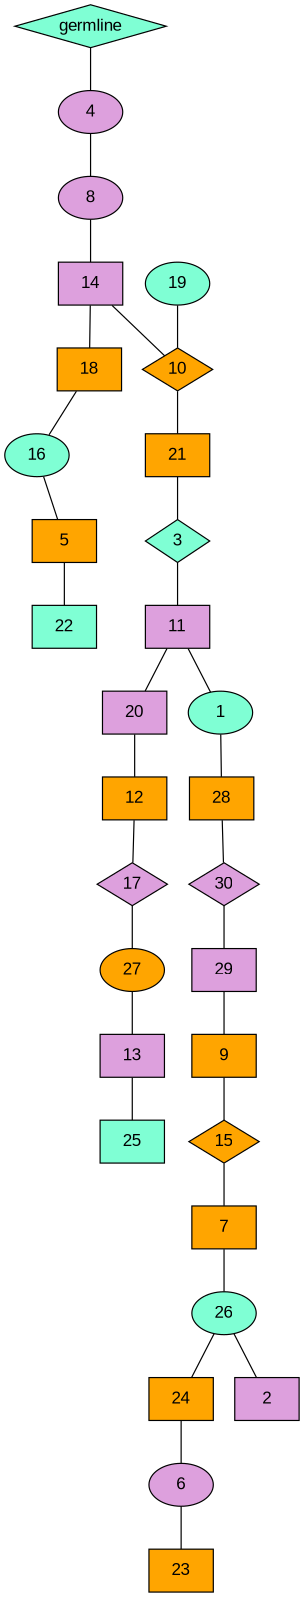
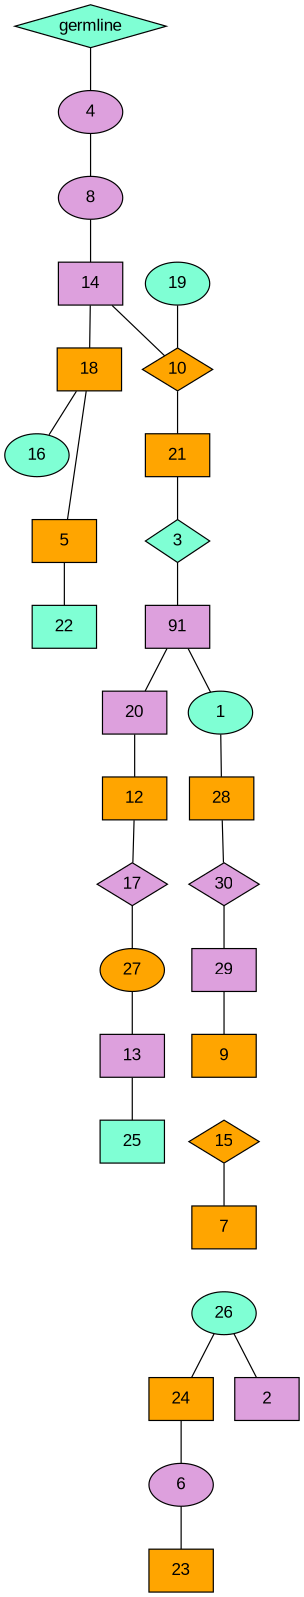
edge "16" -- "5": now "18" -- "5"
node "11": label "11" -> "91"
edge "9" -- "15": removed
edge "7" -- "26": removed
